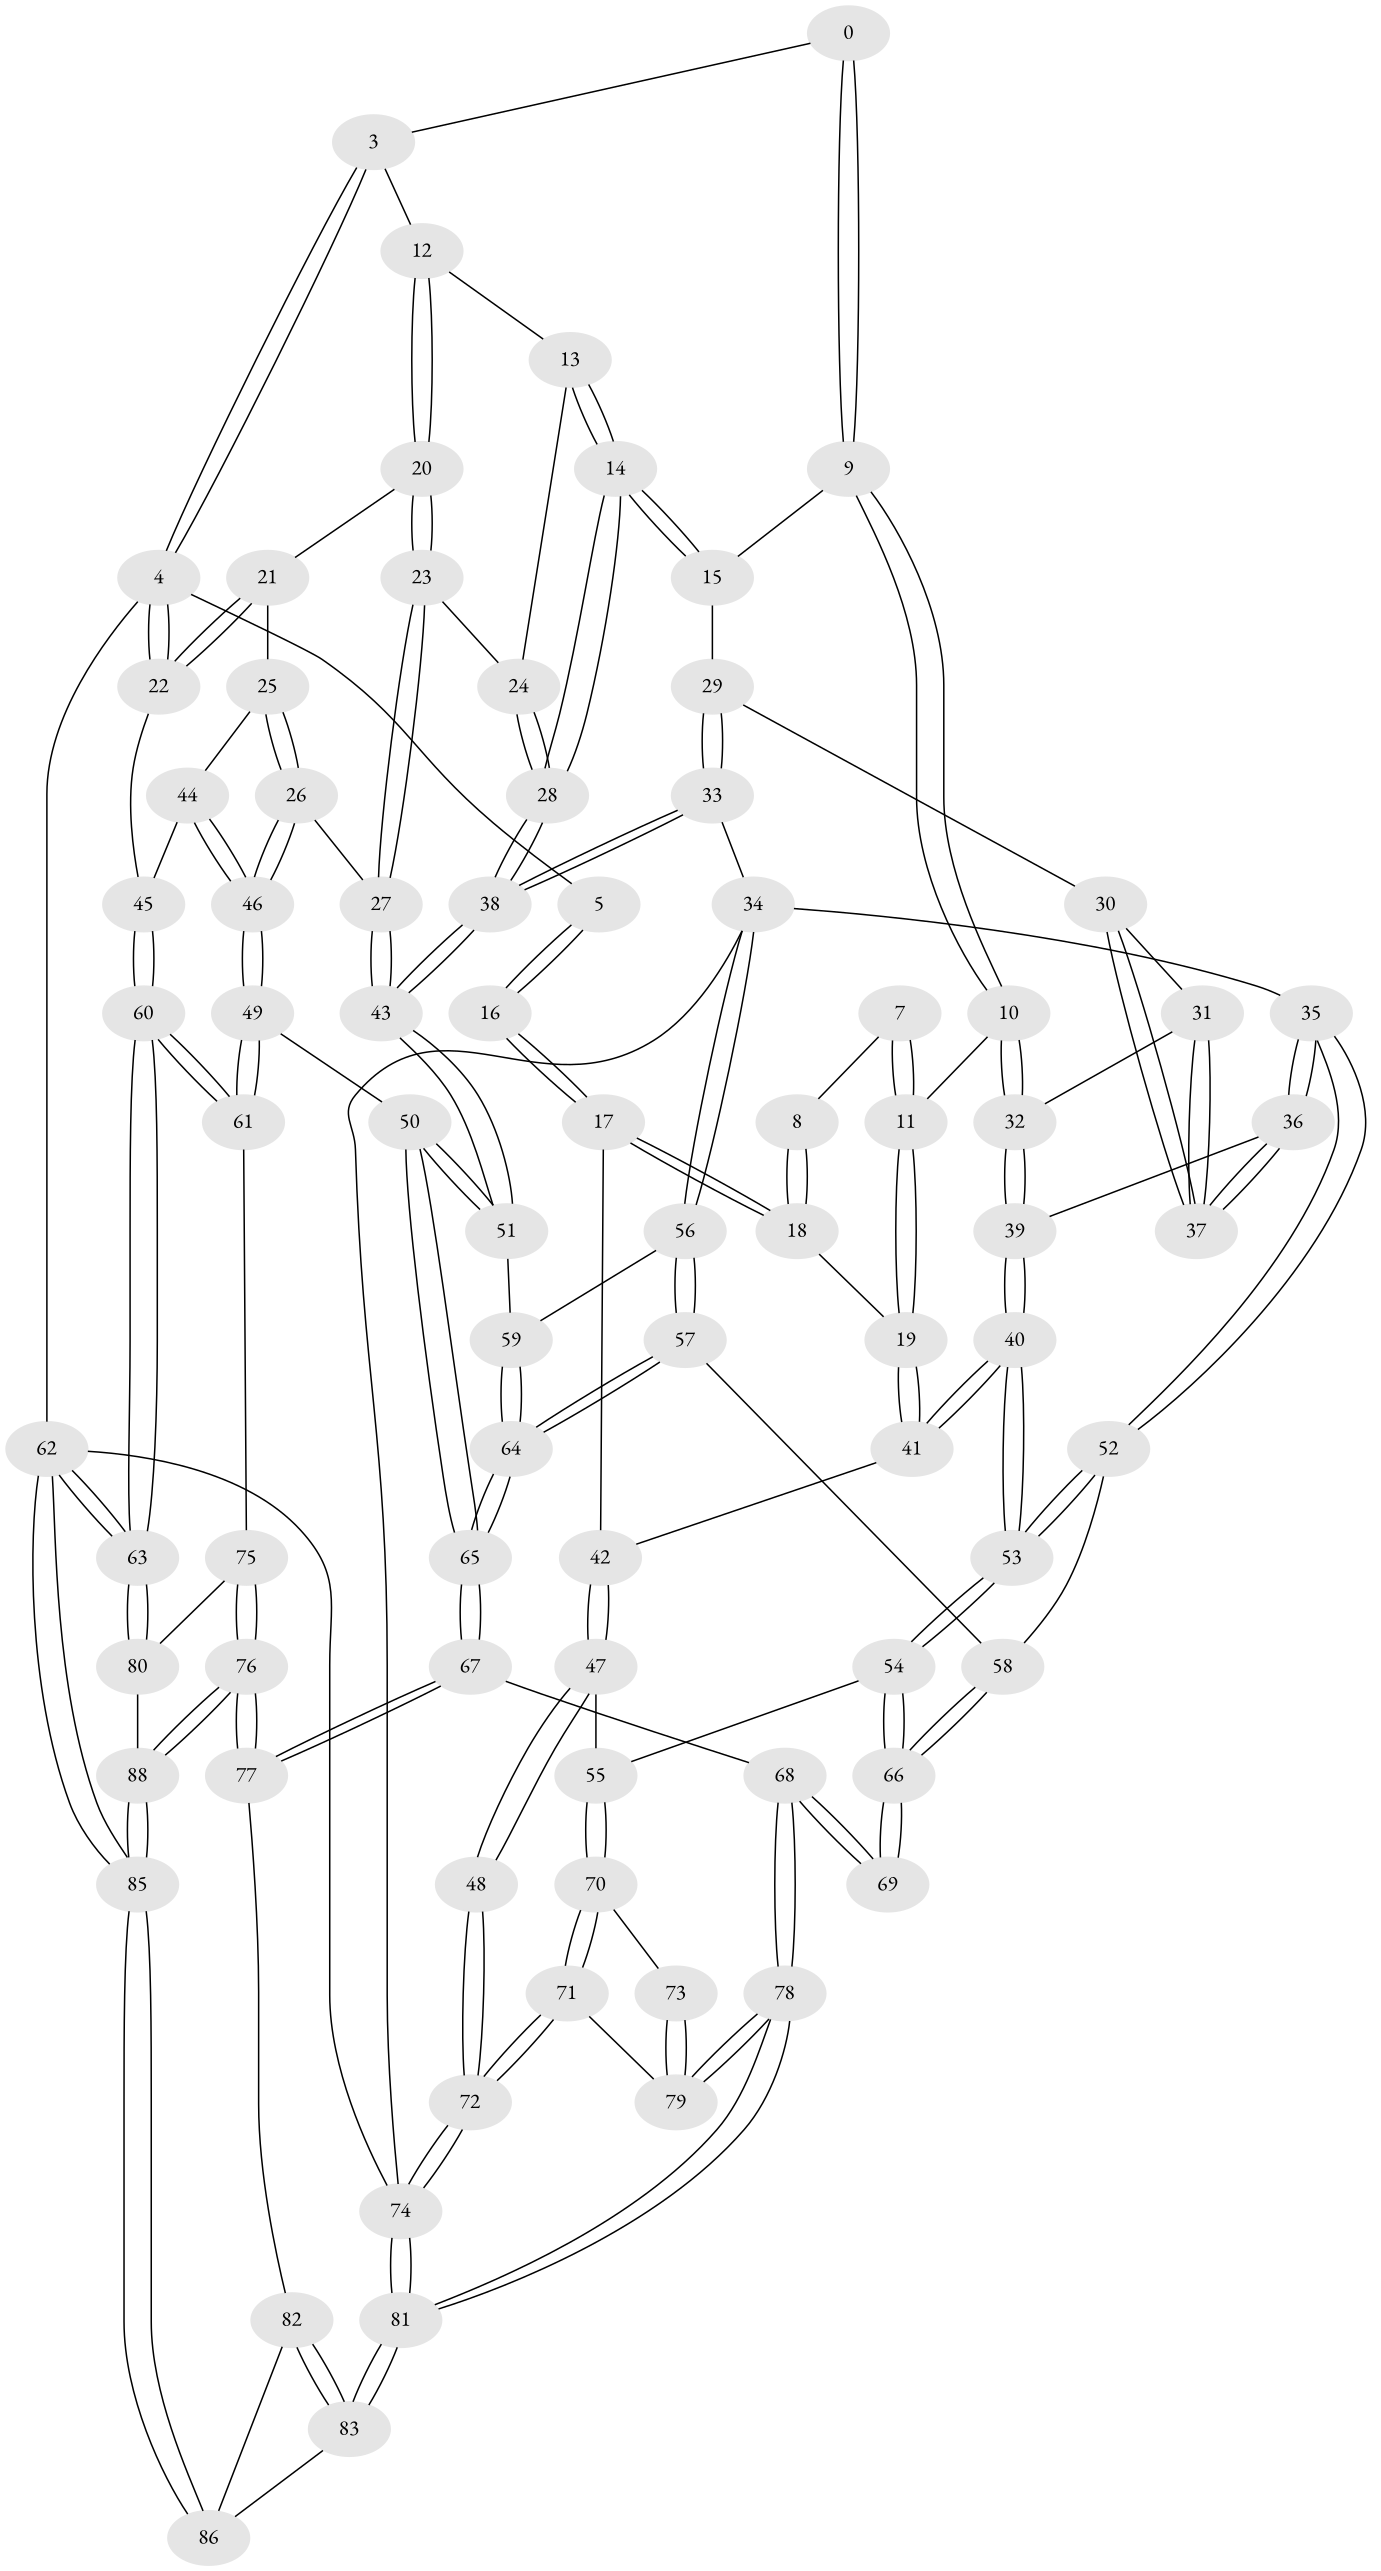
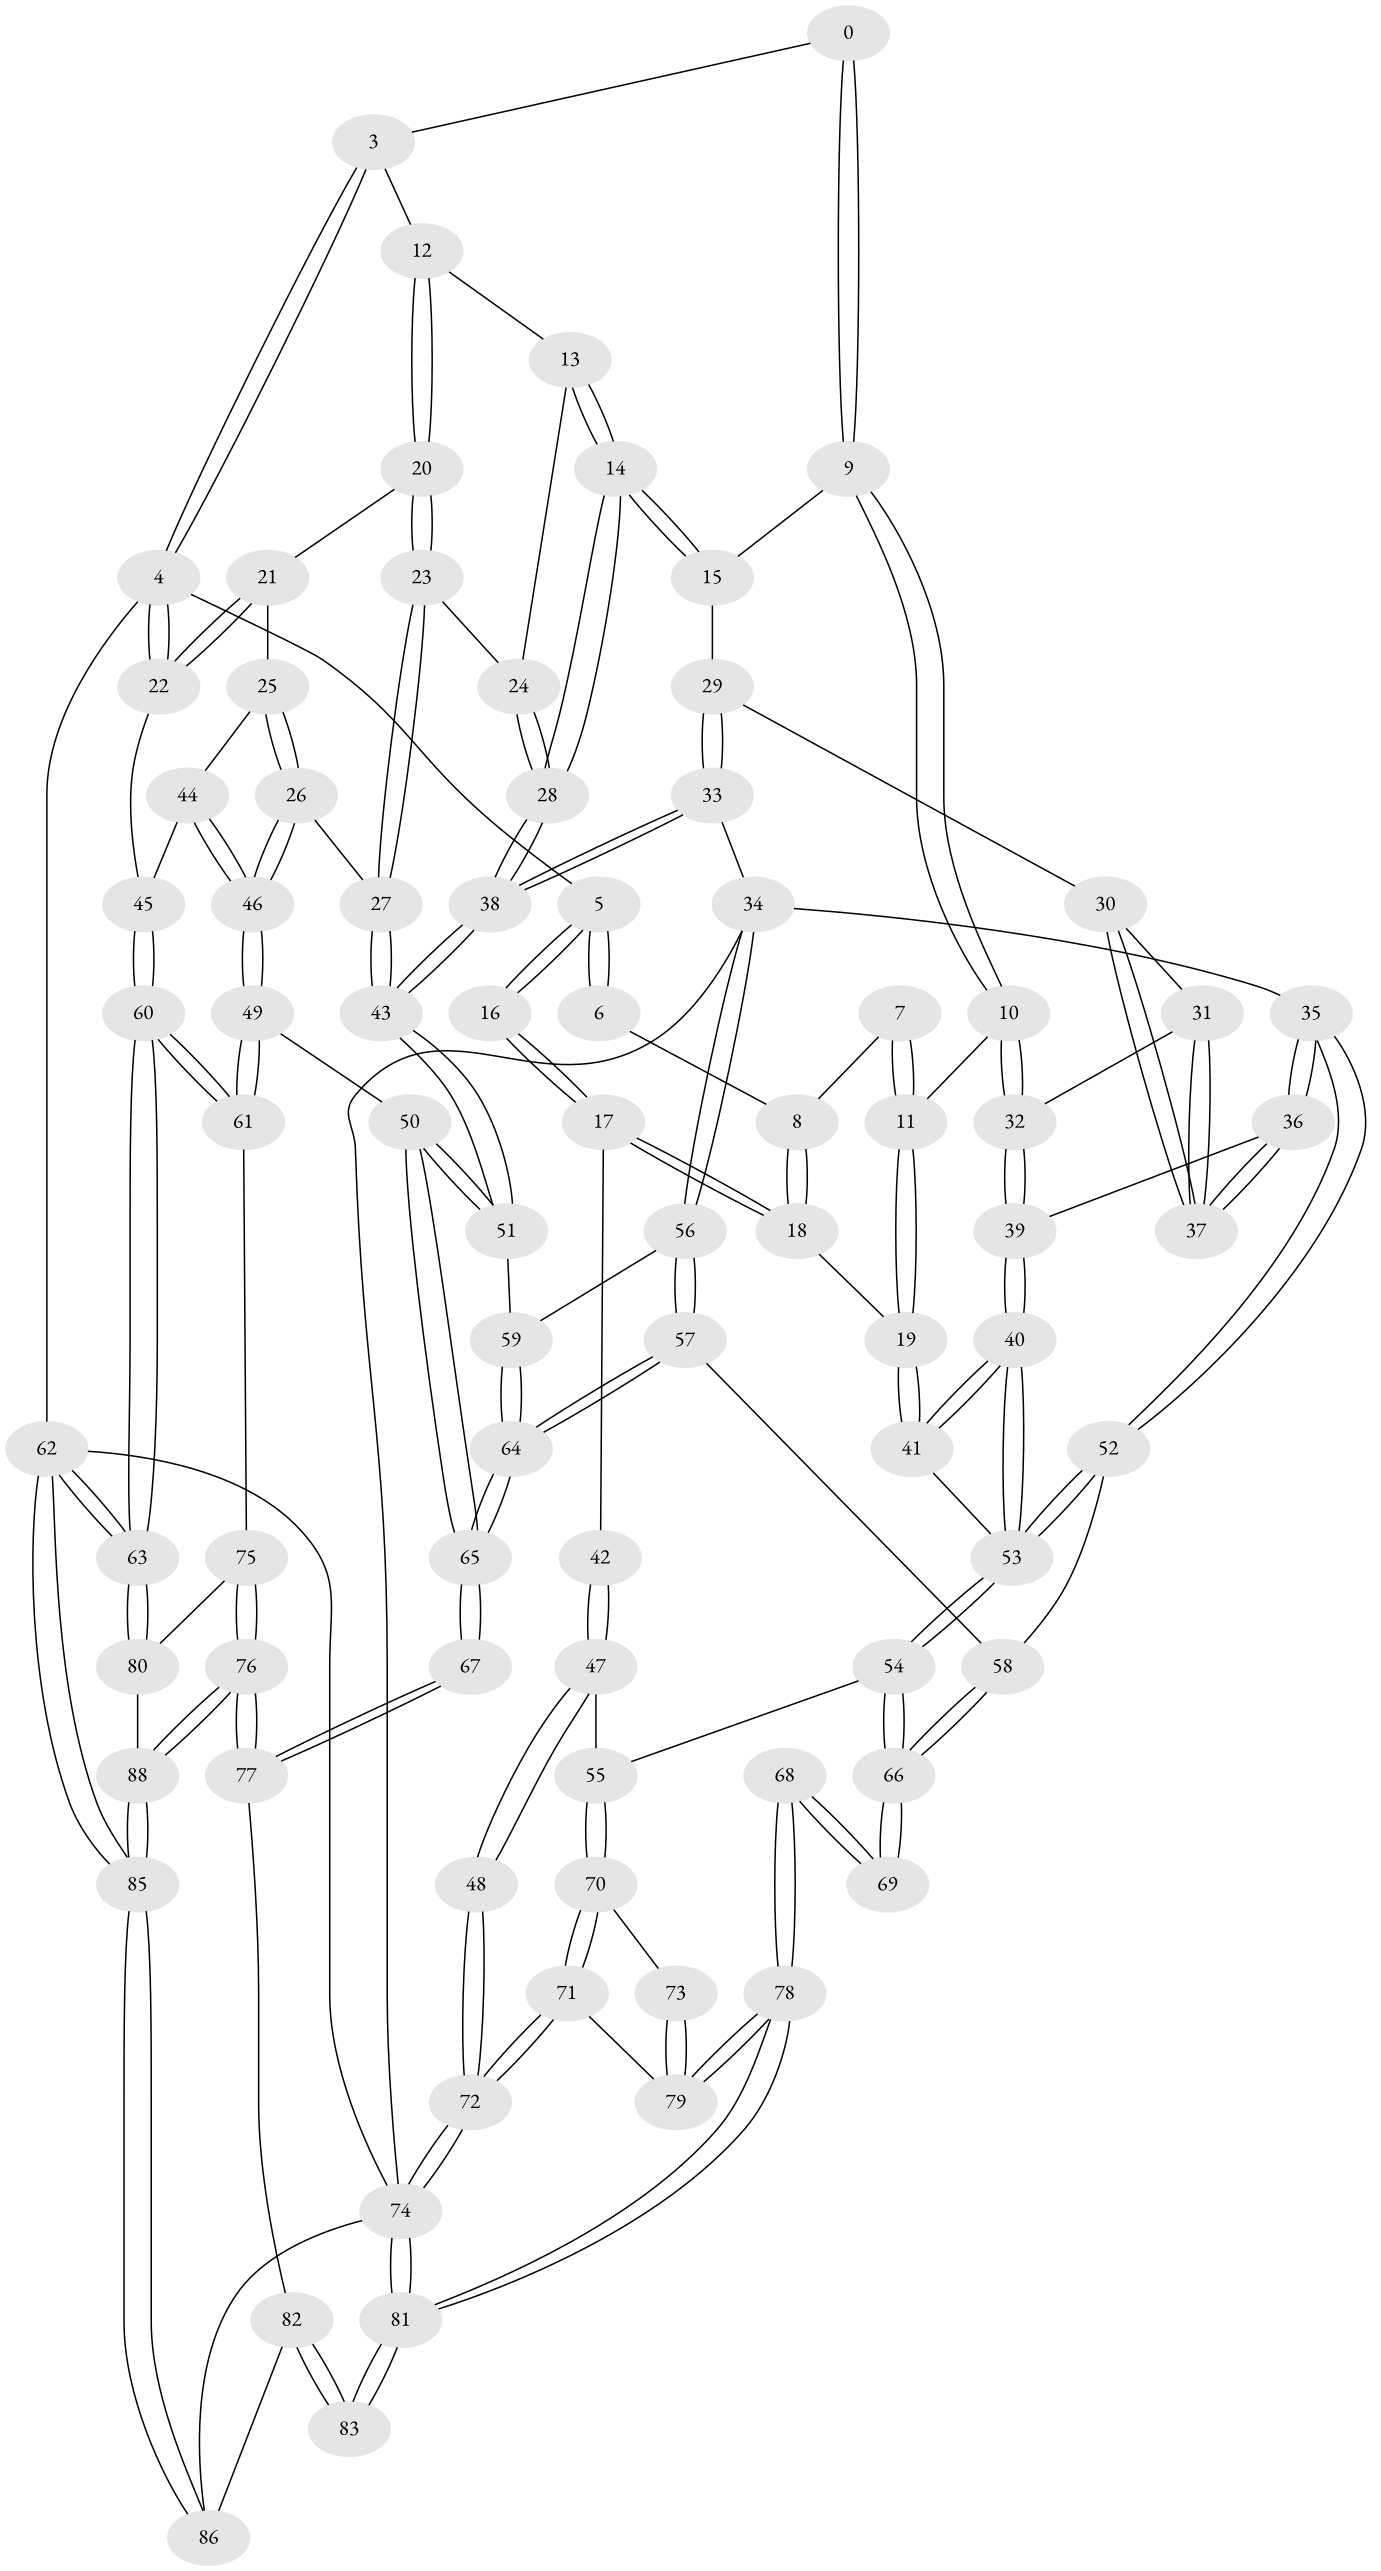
node "6": added
edge "41" -- "42": now "41" -- "53"
edge "67" -- "68": removed
edge "83" -- "86": now "74" -- "86"
